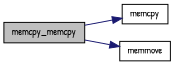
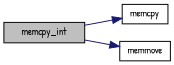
node "memcpy_memcpy": label "memcpy_memcpy" -> "memcpy_int"
